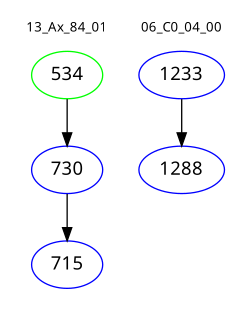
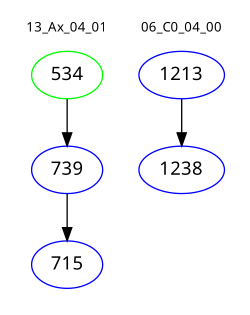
cluster "13_Ax_84_01": label "13_Ax_84_01" -> "13_Ax_04_01"
node "1233": label "1233" -> "1213"
node "730": label "730" -> "739"
node "1288": label "1288" -> "1238"
